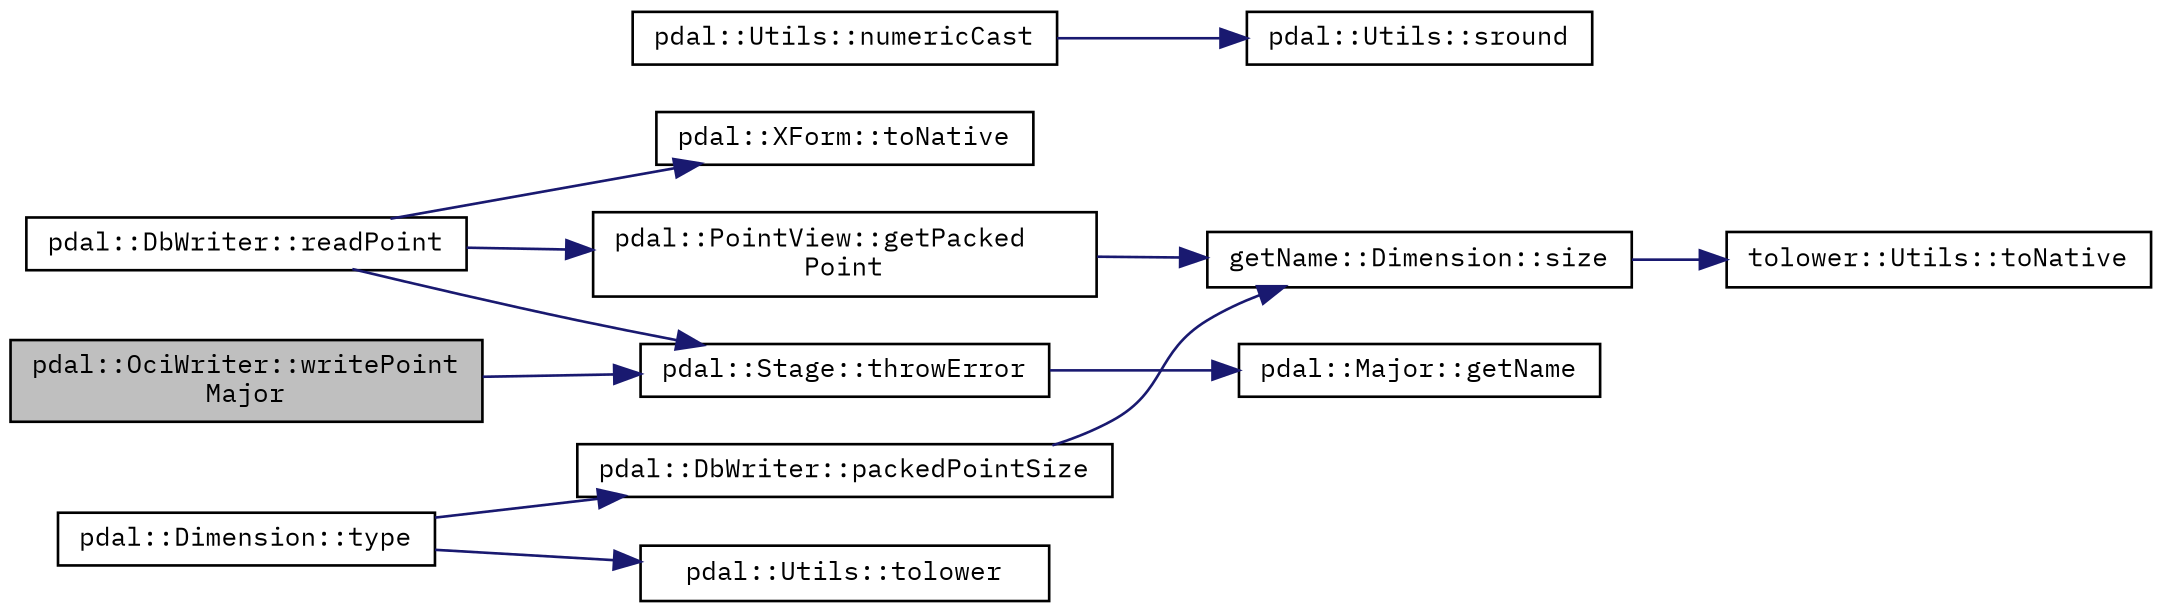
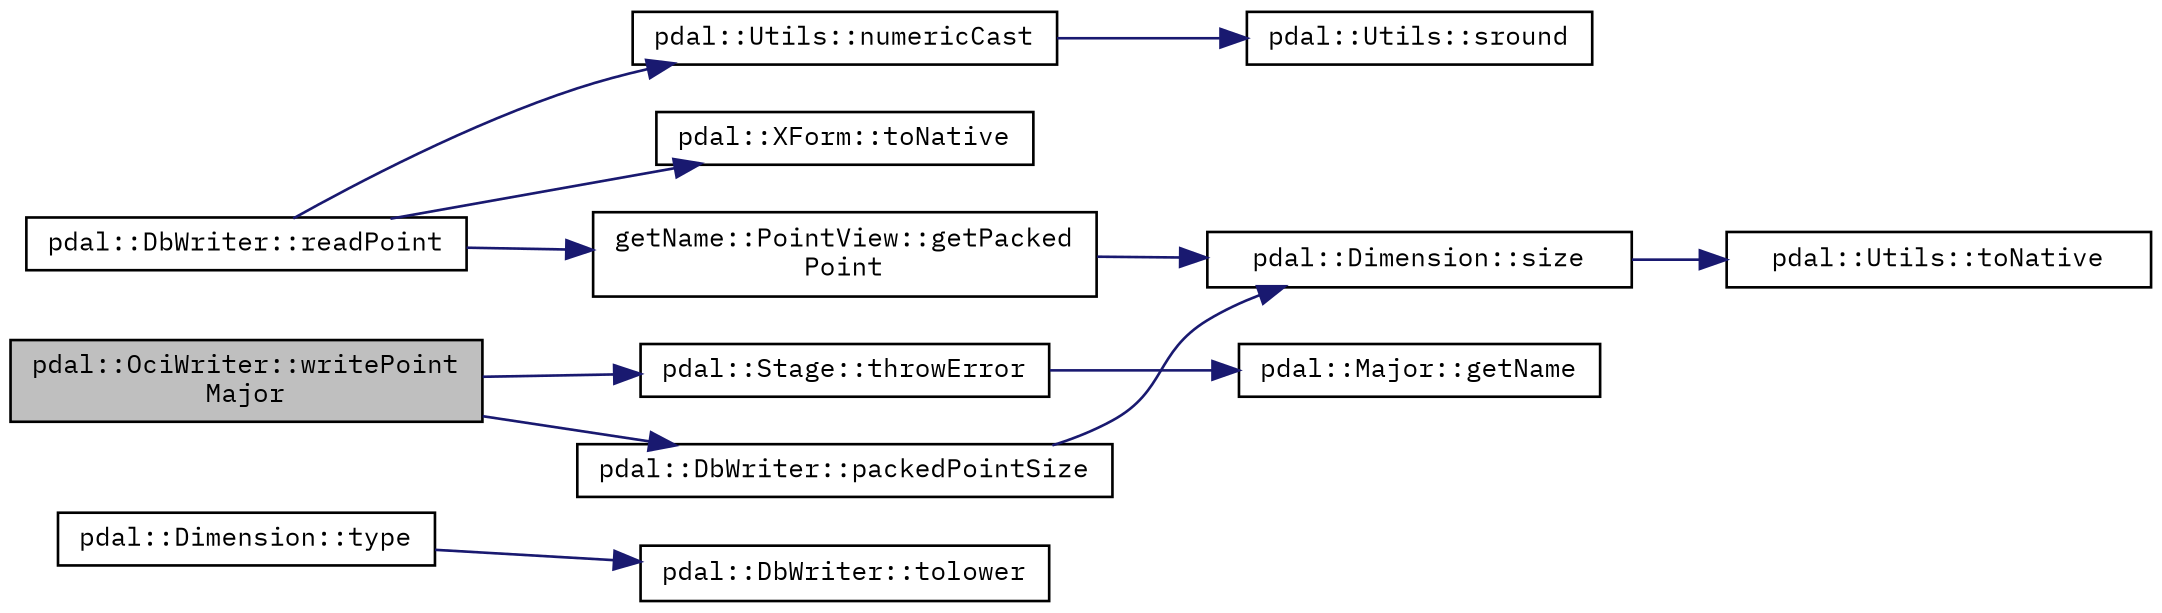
node "pdal::PointView::getPacked Point": label "pdal::PointView::getPacked Point" -> "getName::PointView::getPacked Point"
node "getName::Dimension::size": label "getName::Dimension::size" -> "pdal::Dimension::size"
node "tolower::Utils::toNative": label "tolower::Utils::toNative" -> "pdal::Utils::toNative"
edge "pdal::DbWriter::readPoint" -> "pdal::Stage::throwError": now "pdal::DbWriter::readPoint" -> "pdal::Utils::numericCast"
edge "pdal::Dimension::type" -> "pdal::DbWriter::packedPointSize": now "pdal::OciWriter::writePoint Major" -> "pdal::DbWriter::packedPointSize"
node "pdal::Utils::tolower": label "pdal::Utils::tolower" -> "pdal::DbWriter::tolower"
